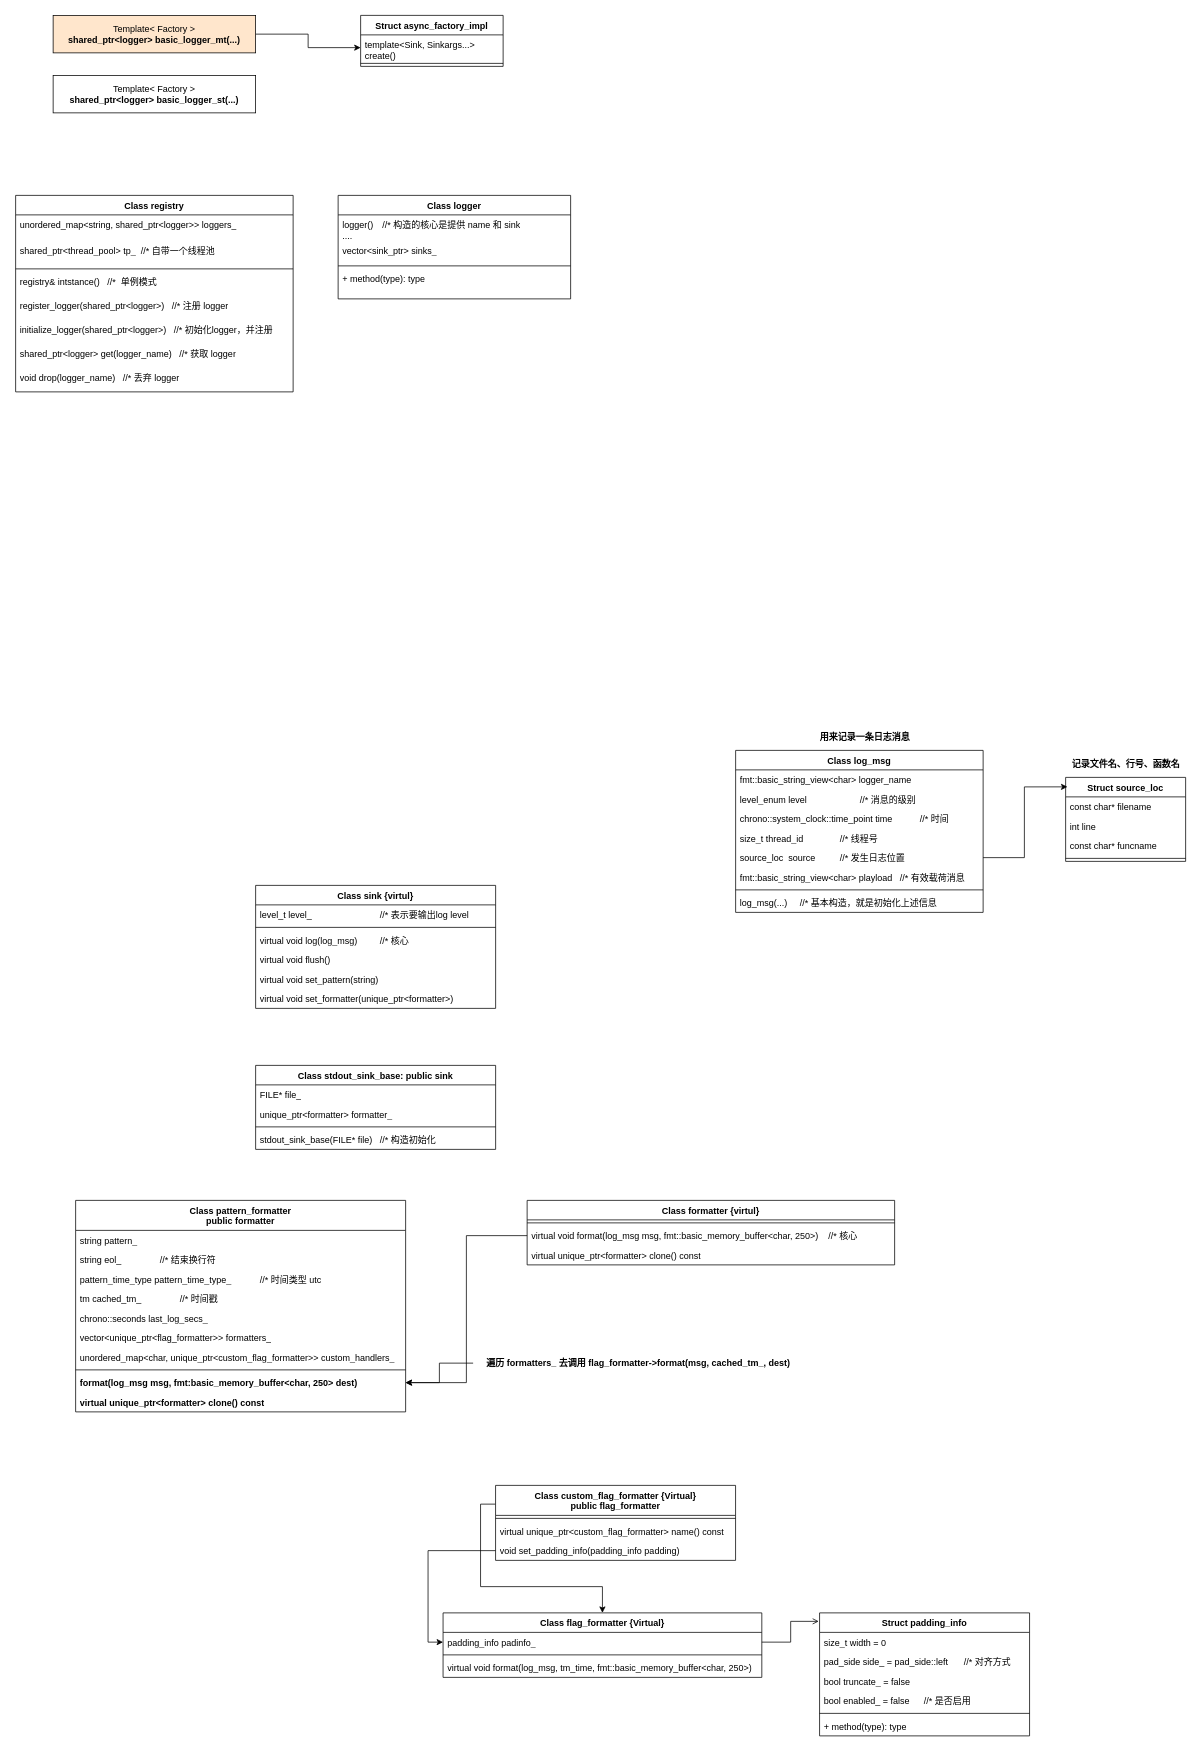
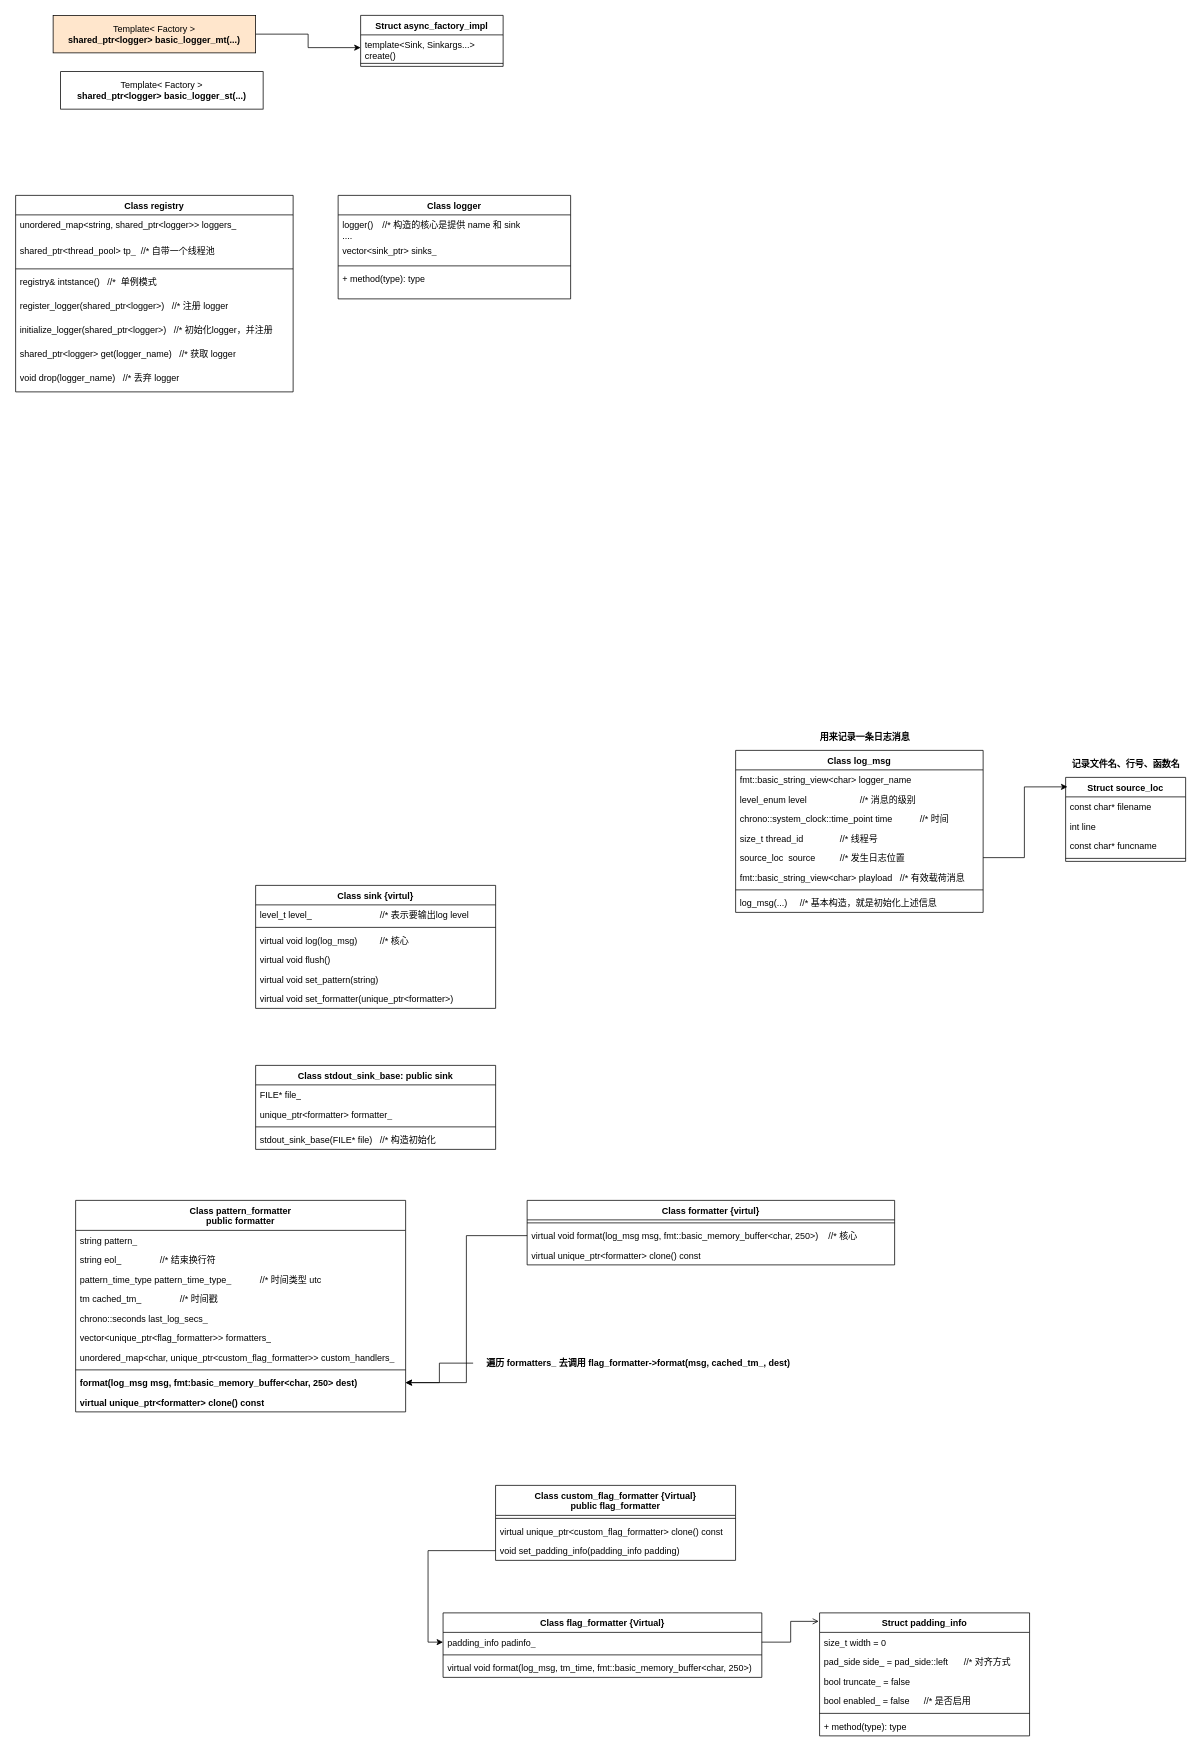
node "Template< Factory > shared_ptr<logger> basic_logger_st(...)": moved (154, 94) -> (162, 90)
node "virtual unique_ptr<custom_flag_formatter> name() const": label "virtual unique_ptr<custom_flag_formatter> name() const" -> "virtual unique_ptr<custom_flag_formatter> clone() const"
edge "Class custom_flag_formatter {Virtual} public flag_formatter" -> "Class flag_formatter {Virtual}": removed
